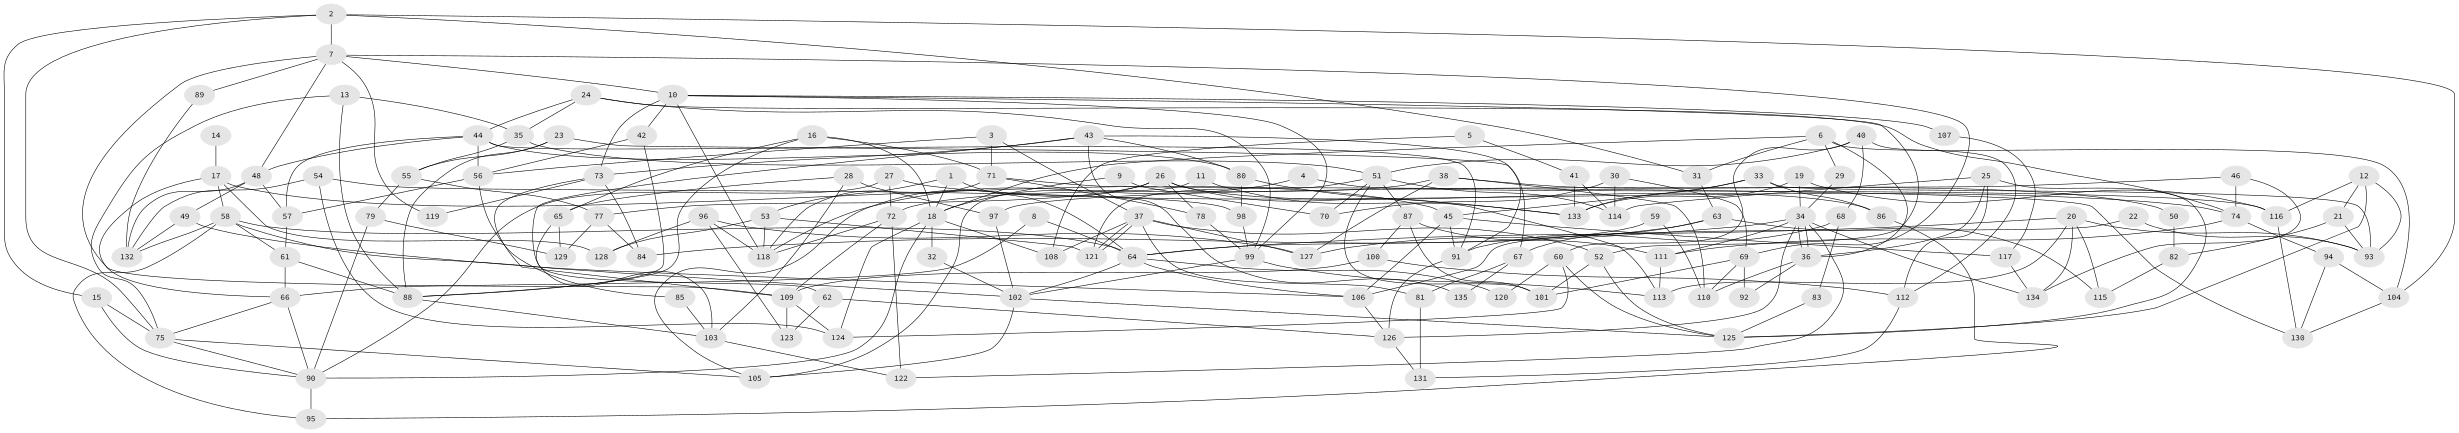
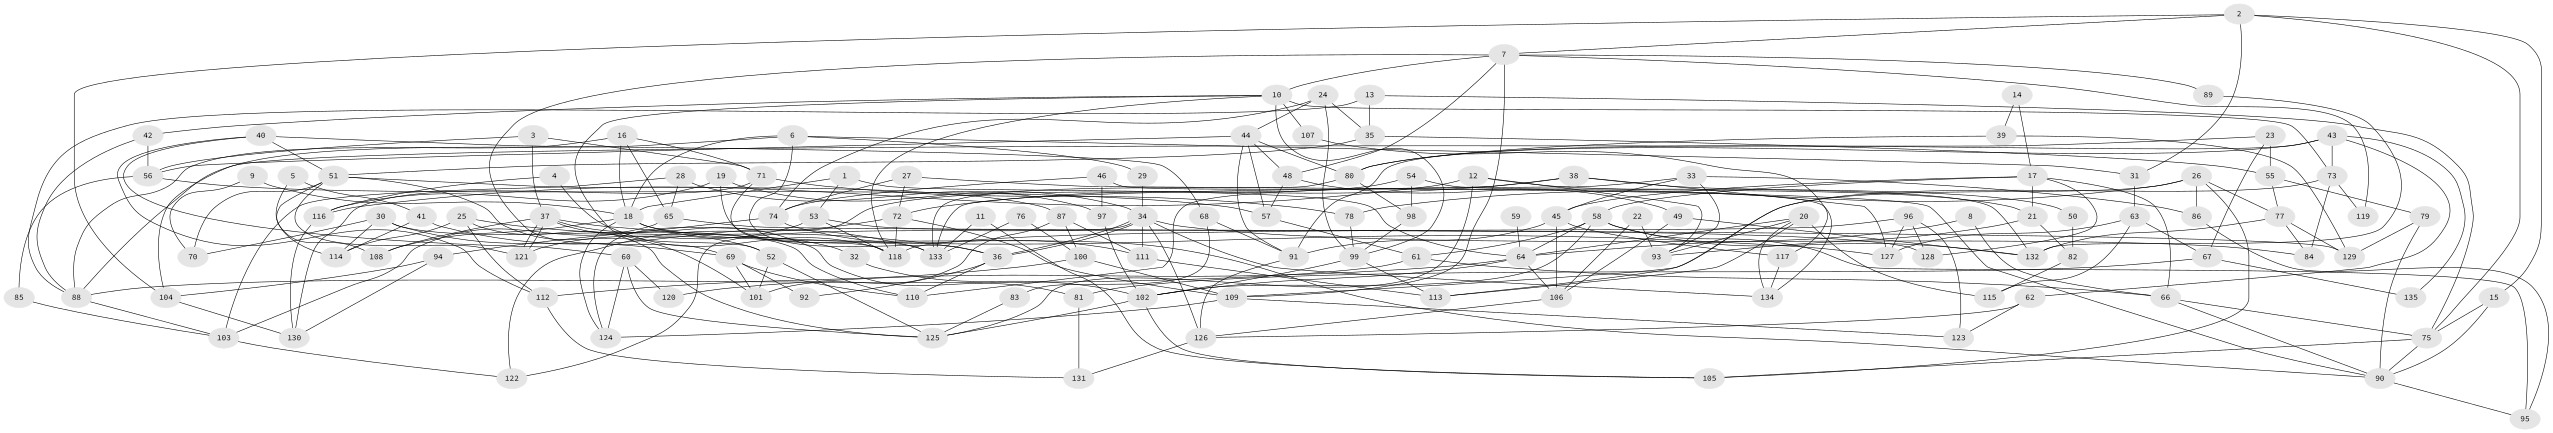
node "39": added
edge "48" -- "132": now "77" -- "132"
edge "17" -- "21": added
node "76": added
edge "59" -- "110": now "30" -- "110"
